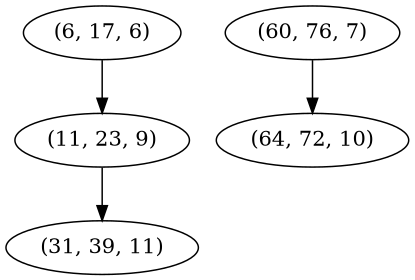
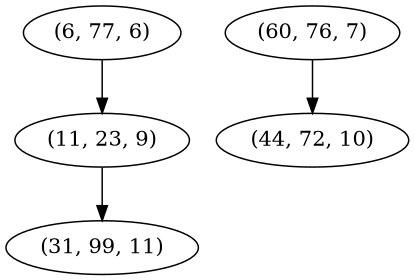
node "(6, 17, 6)": label "(6, 17, 6)" -> "(6, 77, 6)"
node "(64, 72, 10)": label "(64, 72, 10)" -> "(44, 72, 10)"
node "(31, 39, 11)": label "(31, 39, 11)" -> "(31, 99, 11)"
